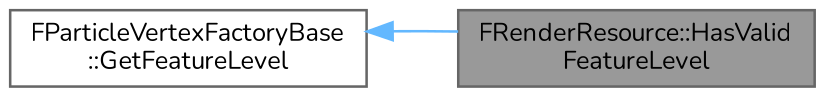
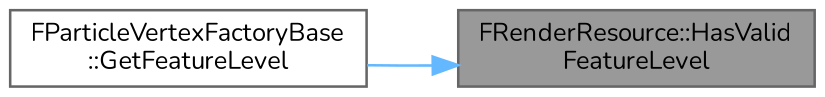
edge "FRenderResource::HasValid FeatureLevel" -> "FParticleVertexFactoryBase ::GetFeatureLevel": reversed
